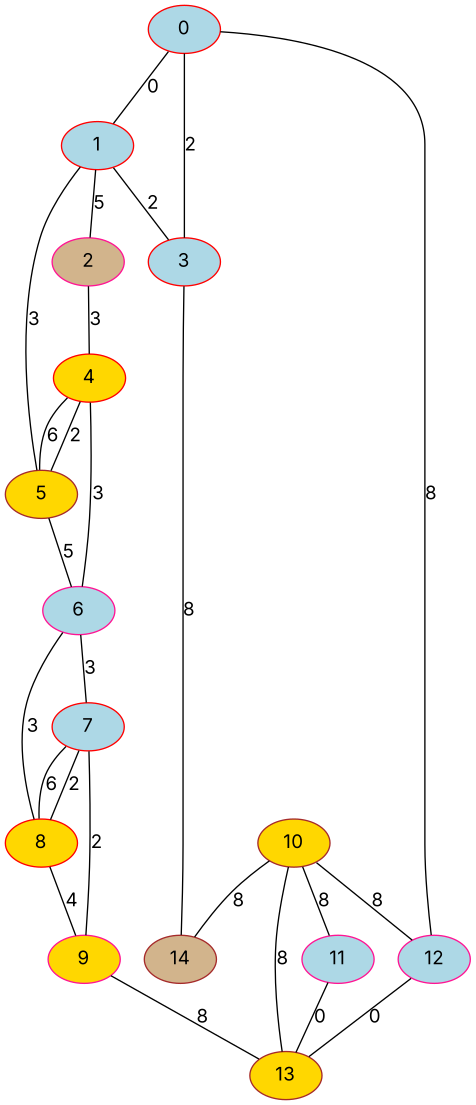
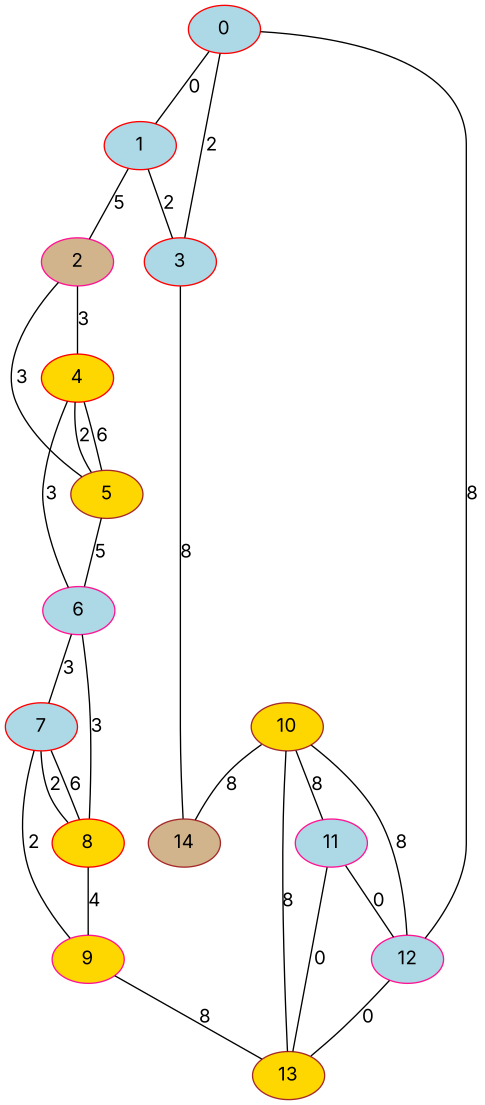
edge "1" -- "5": now "2" -- "5"
edge "11" -- "12": added, label "0"
